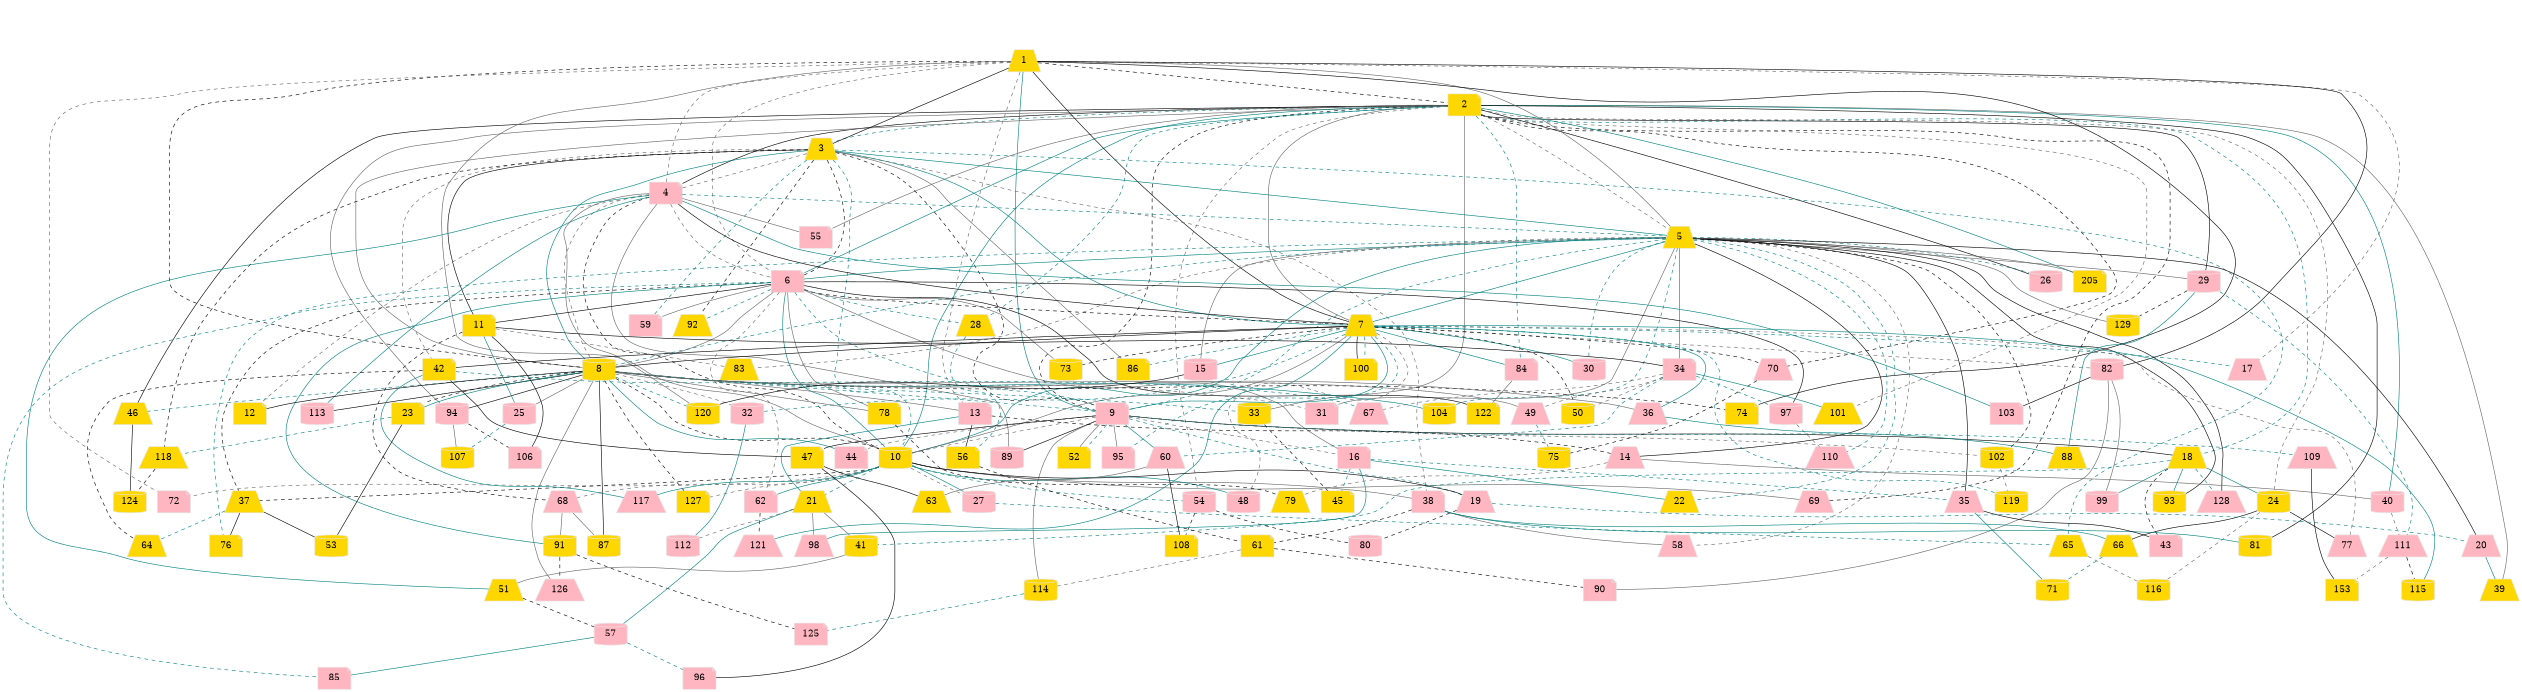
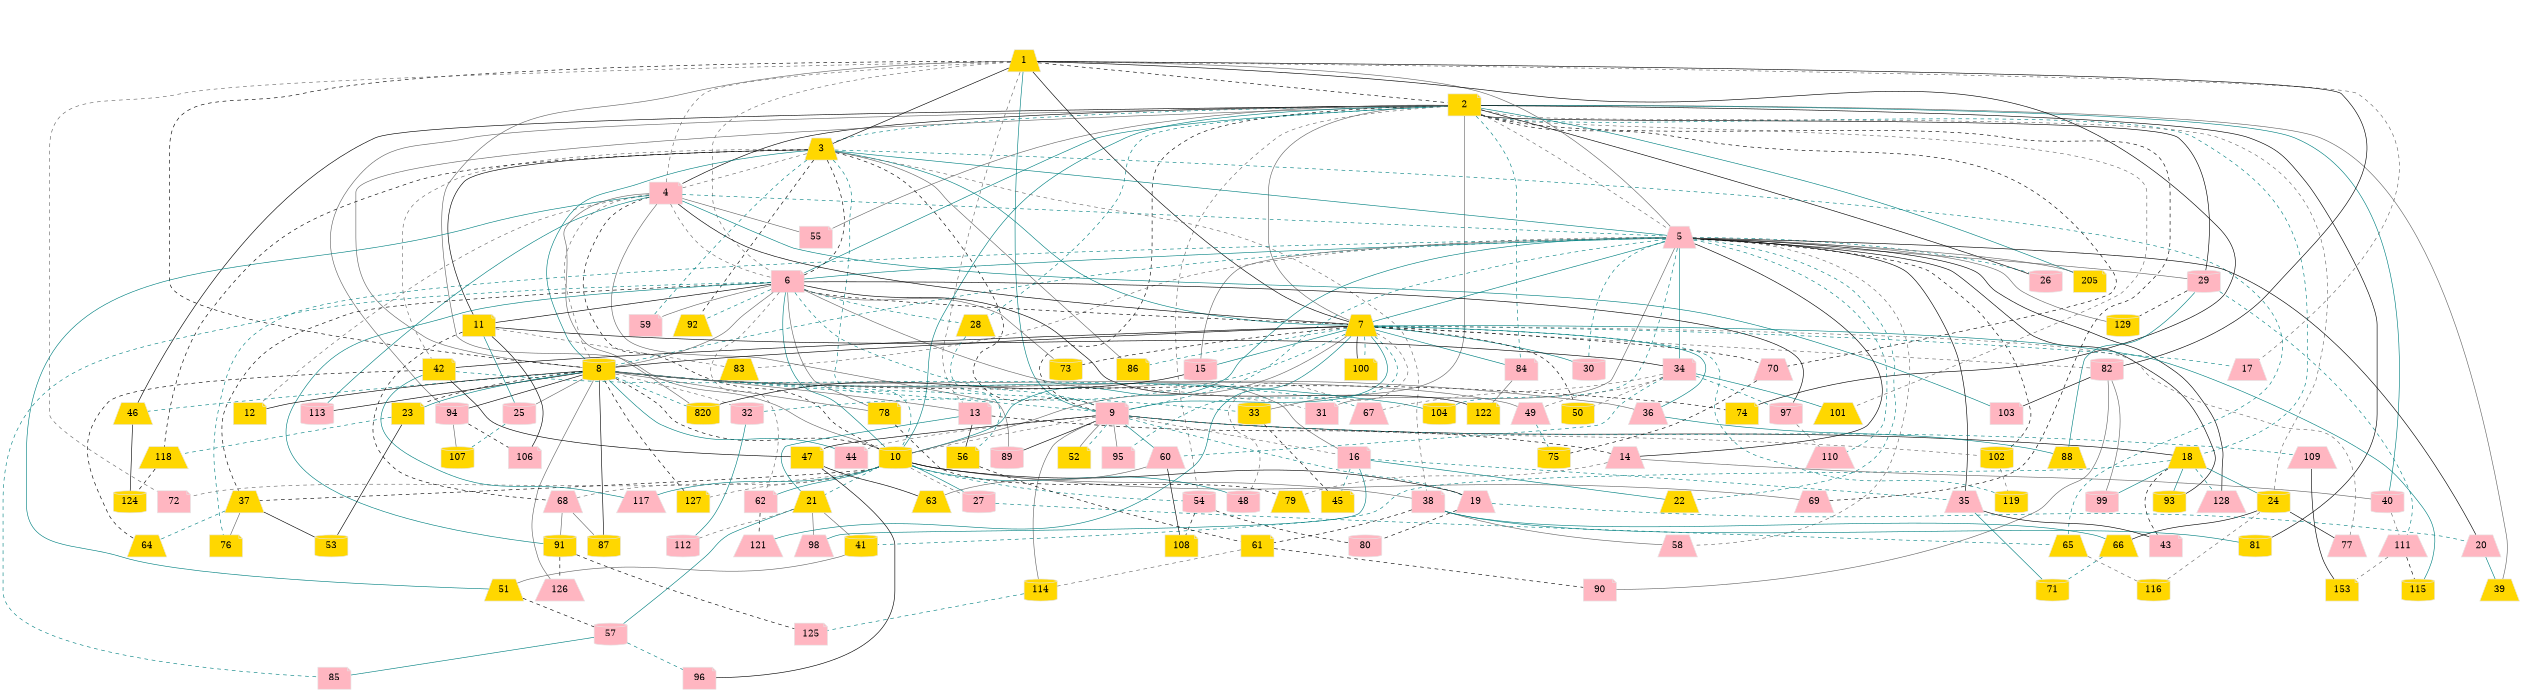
node "5": fillcolor gold -> lightpink
node "120": label "120" -> "820"
edge "37" -- "76": color black -> gray40
